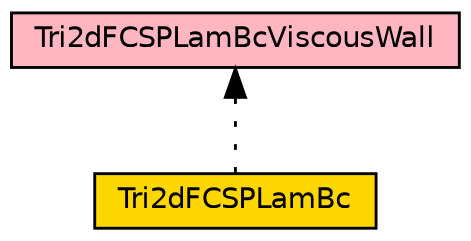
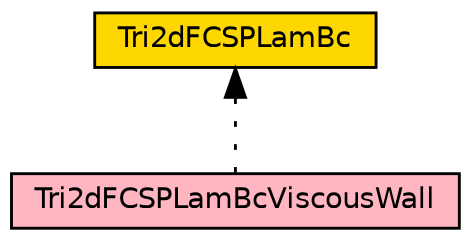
edge "Tri2dFCSPLamBc" -> "Tri2dFCSPLamBcViscousWall": reversed
